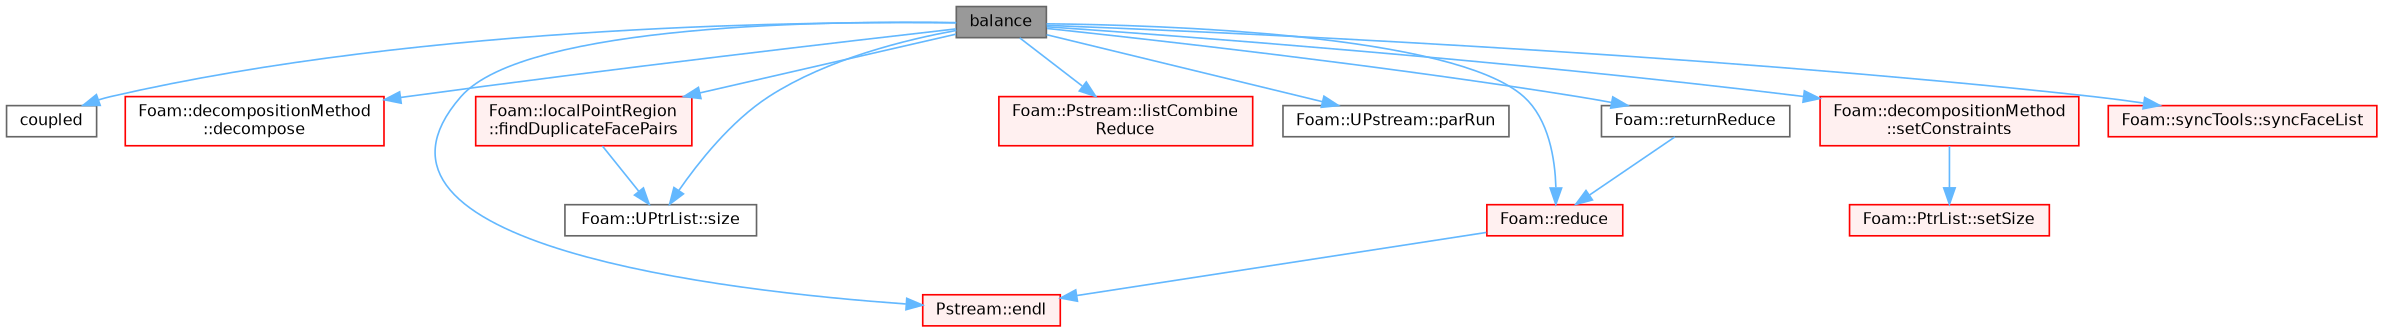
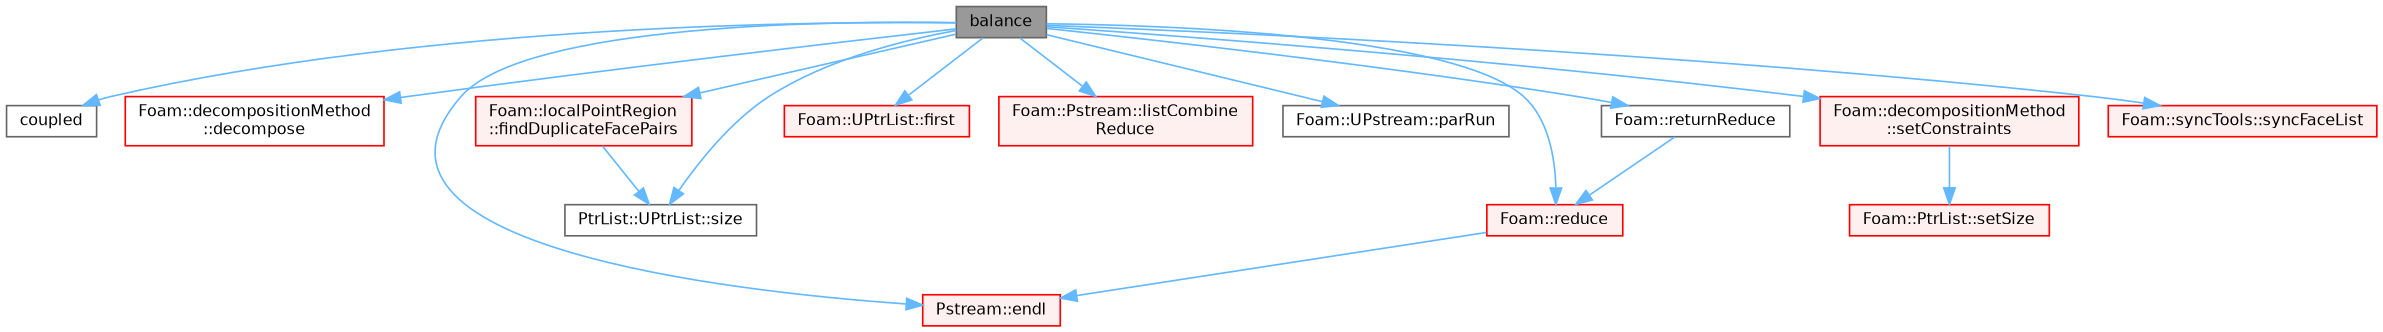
node "Foam::UPtrList::first": added
node "Foam::UPtrList::size": label "Foam::UPtrList::size" -> "PtrList::UPtrList::size"
